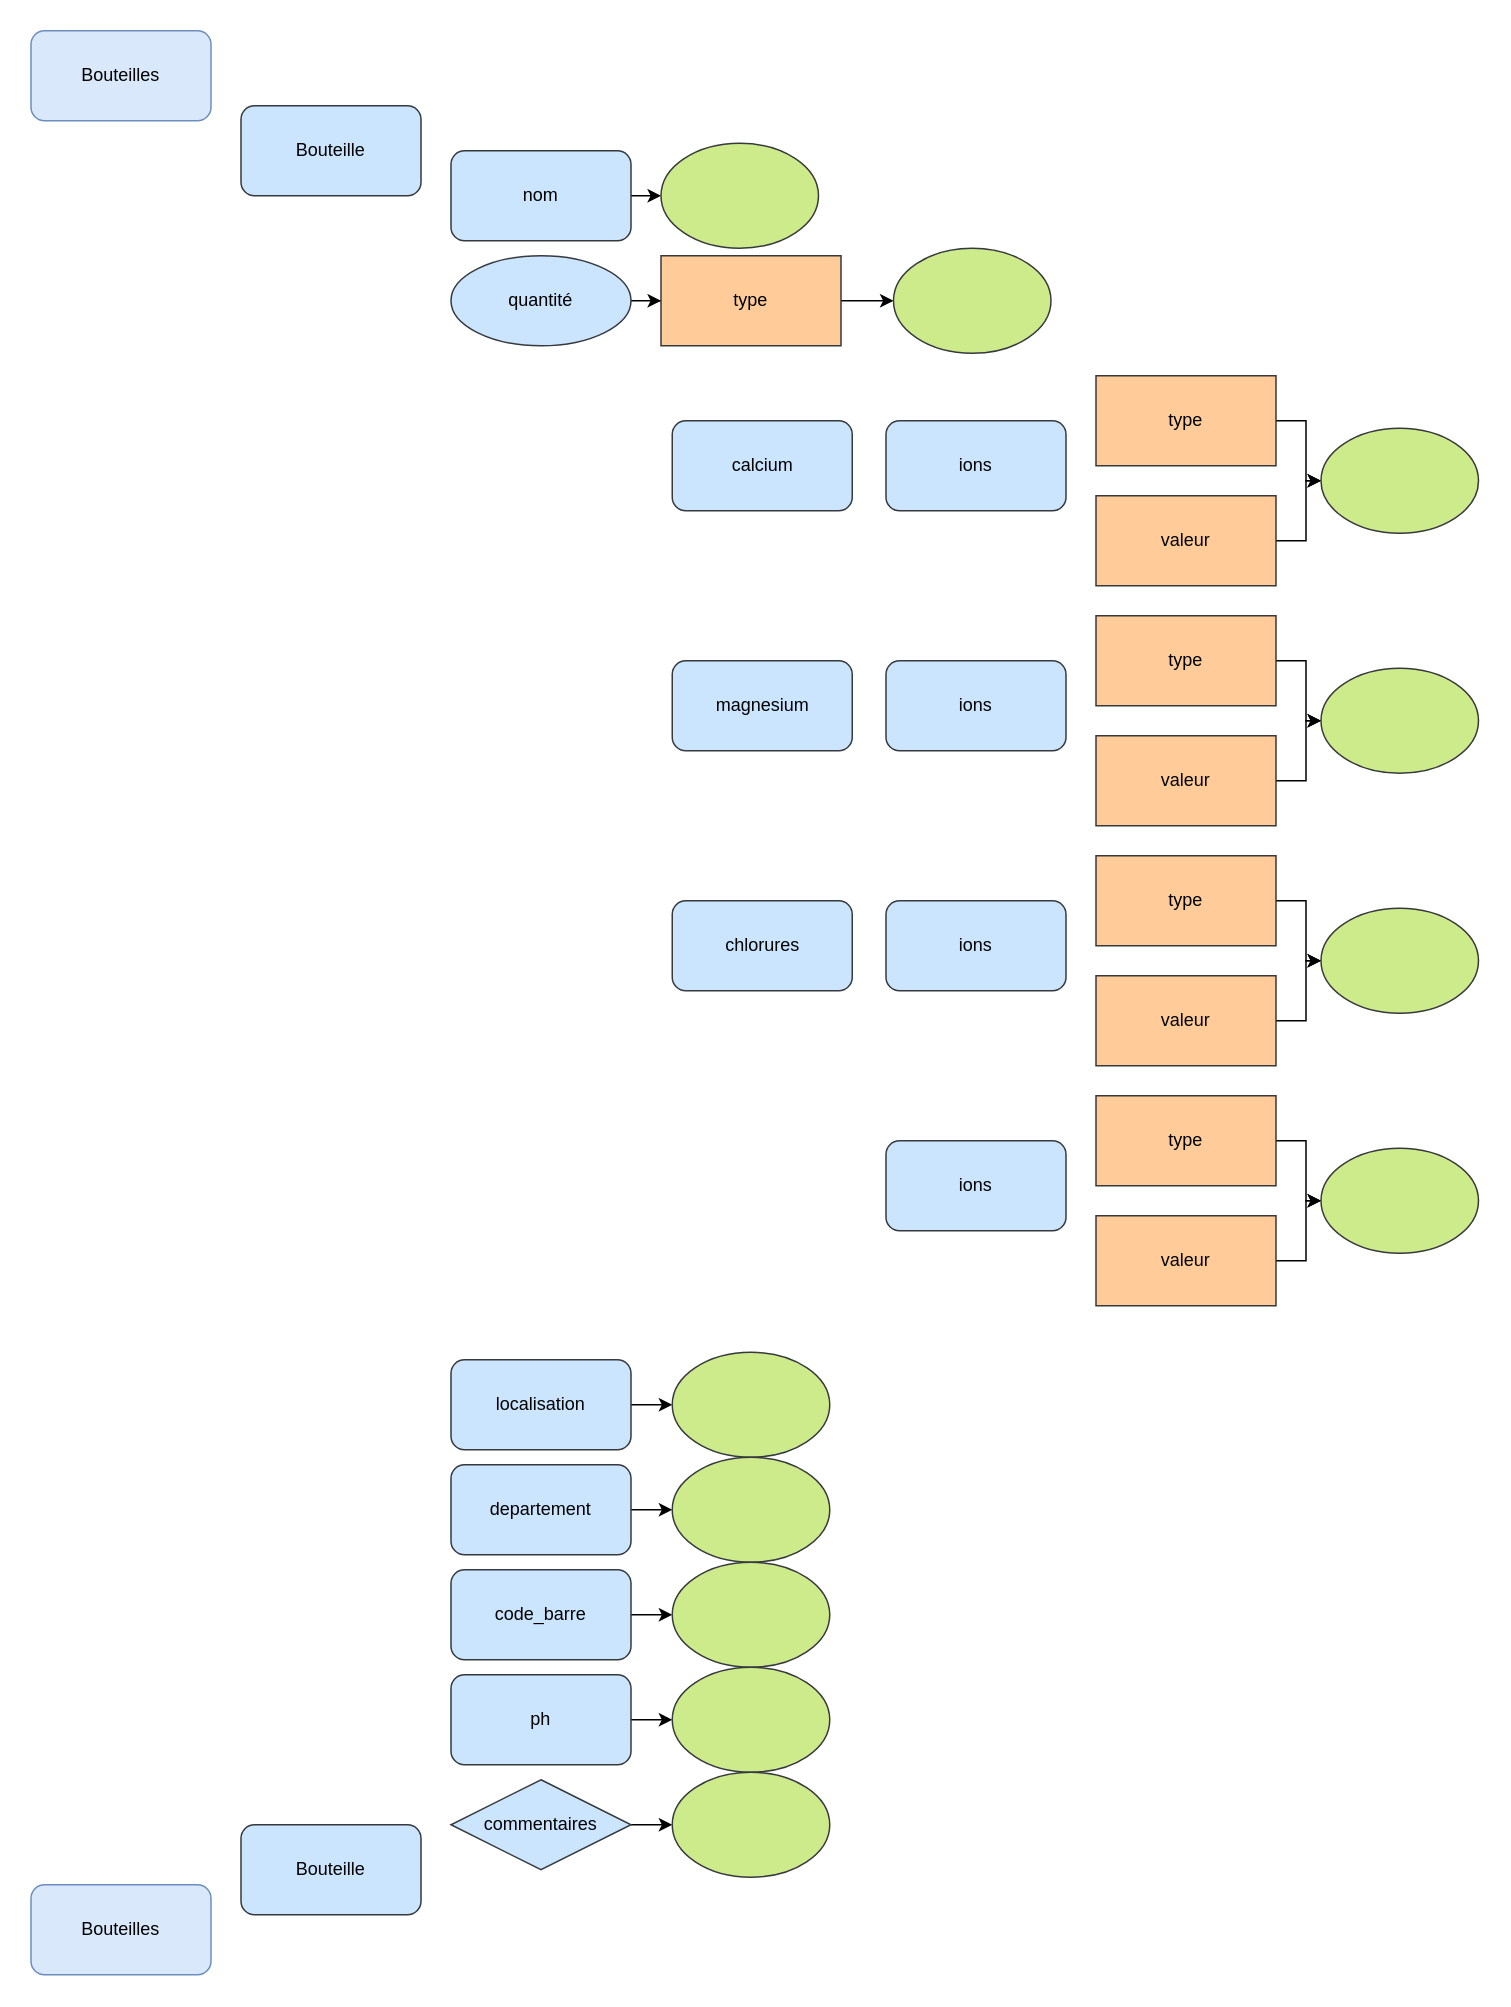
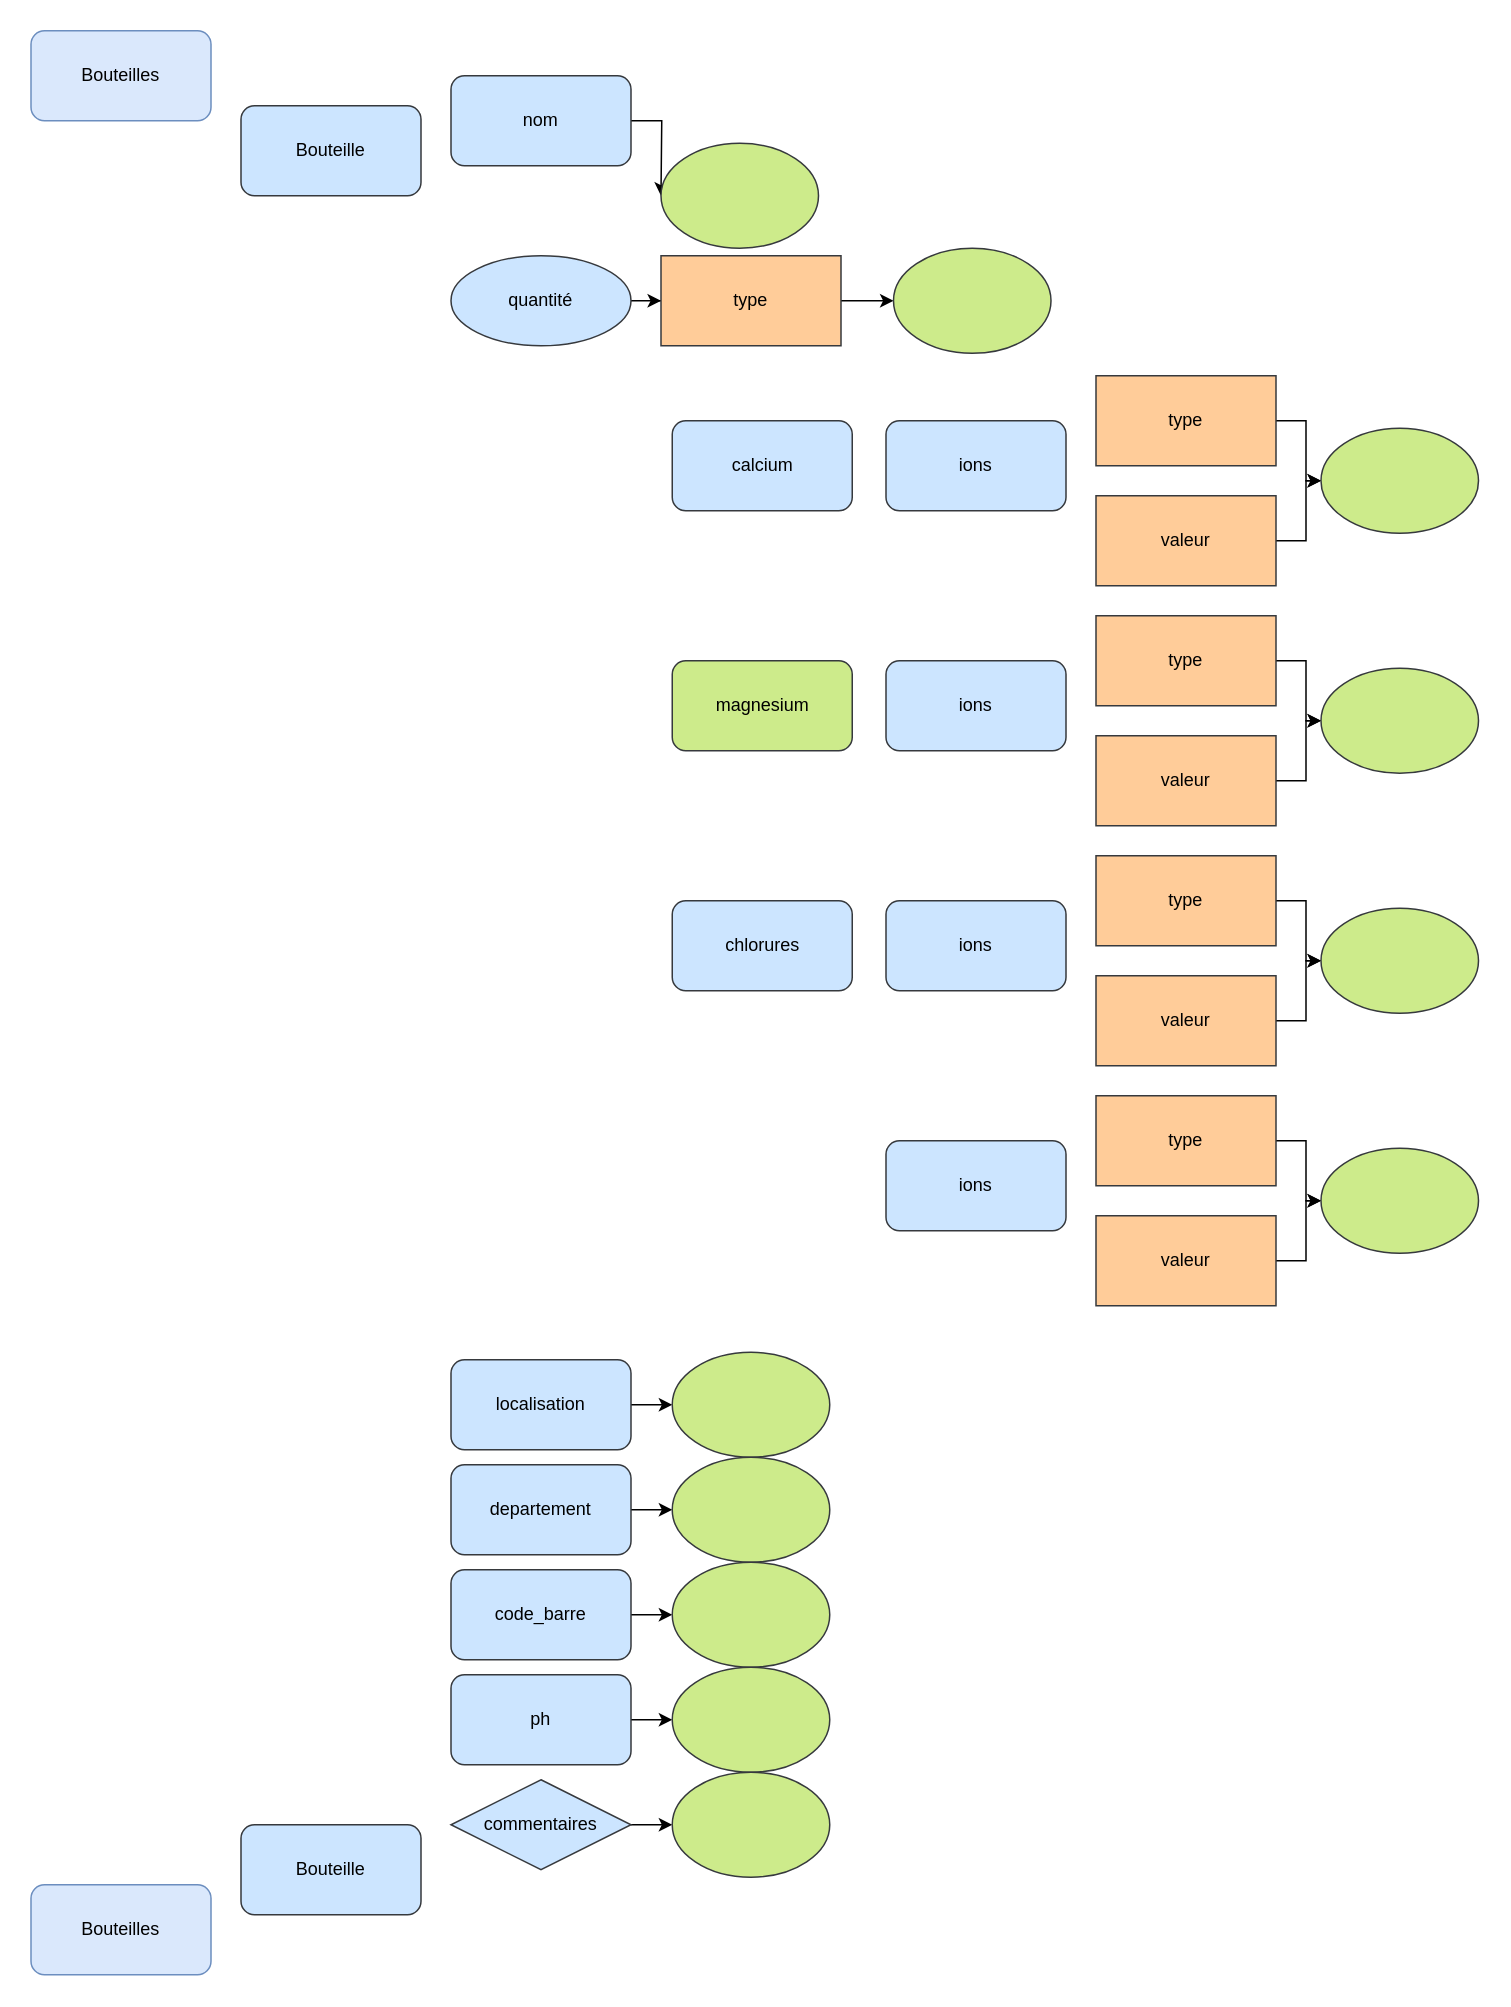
node "nom": moved (541, 196) -> (541, 121)
node "magnesium": fillcolor #cce5ff -> #cdeb8b
